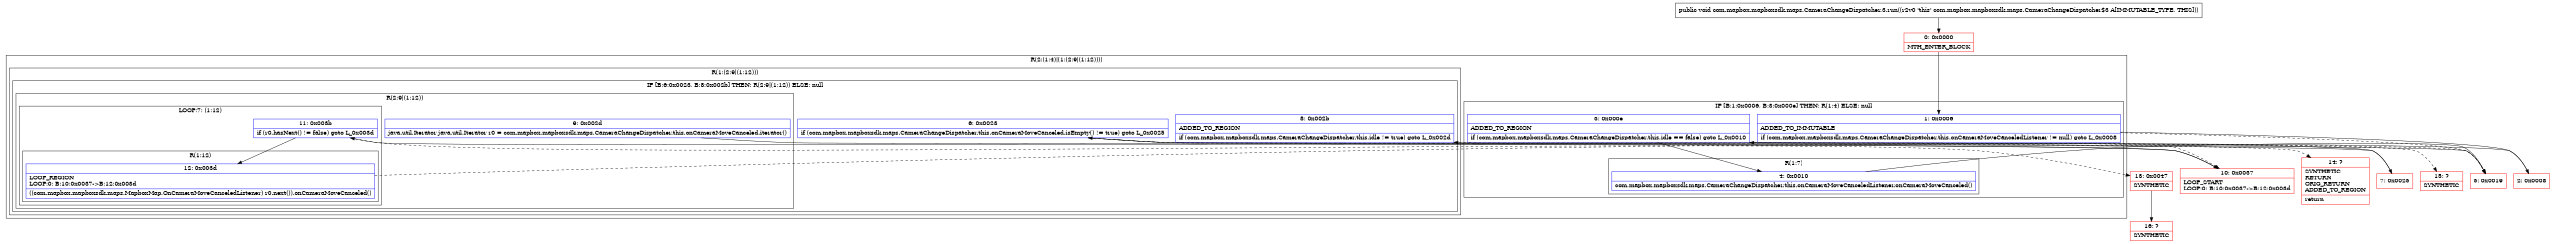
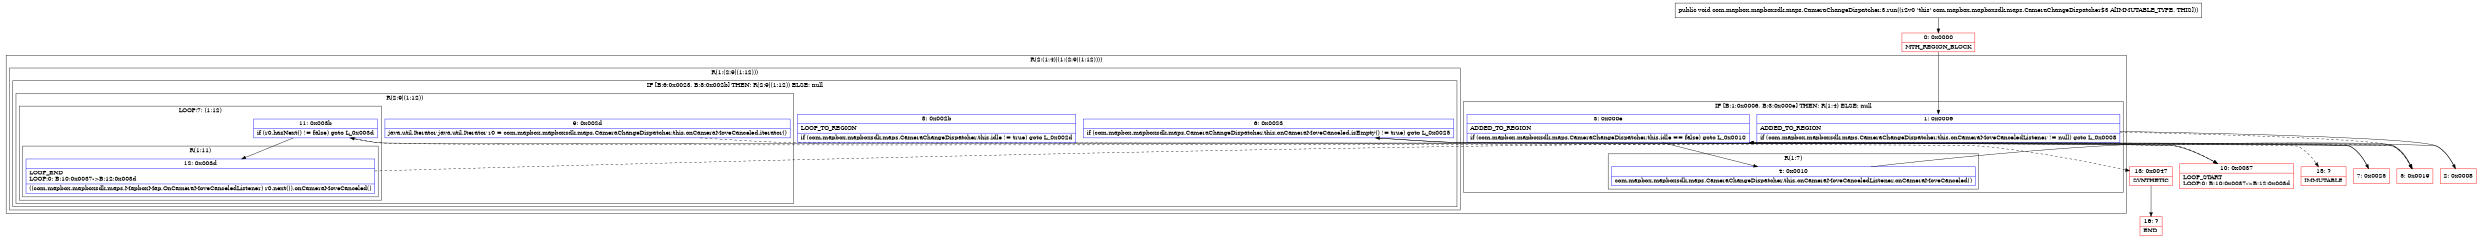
node "0: 0x0000": text "MTH_ENTER_BLOCK" -> "MTH_REGION_BLOCK"
node "8: 0x002b": text "ADDED_TO_REGION" -> "LOOP_TO_REGION"
node "1: 0x0006": text "ADDED_TO_IMMUTABLE" -> "ADDED_TO_REGION"
edge "7: 0x0025" -> "8: 0x002b": now "7: 0x0025" -> "3: 0x000e"
edge "9: 0x002d" -> "10: 0x0037": style solid -> dashed
cluster "R(1:12)": label "R(1:12)" -> "R(1:11)"
node "12: 0x003d": text "LOOP_REGION" -> "LOOP_END"
node "14: ?": removed
node "15: ?": text "SYNTHETIC" -> "IMMUTABLE"
node "16: ?": text "SYNTHETIC" -> "END"
